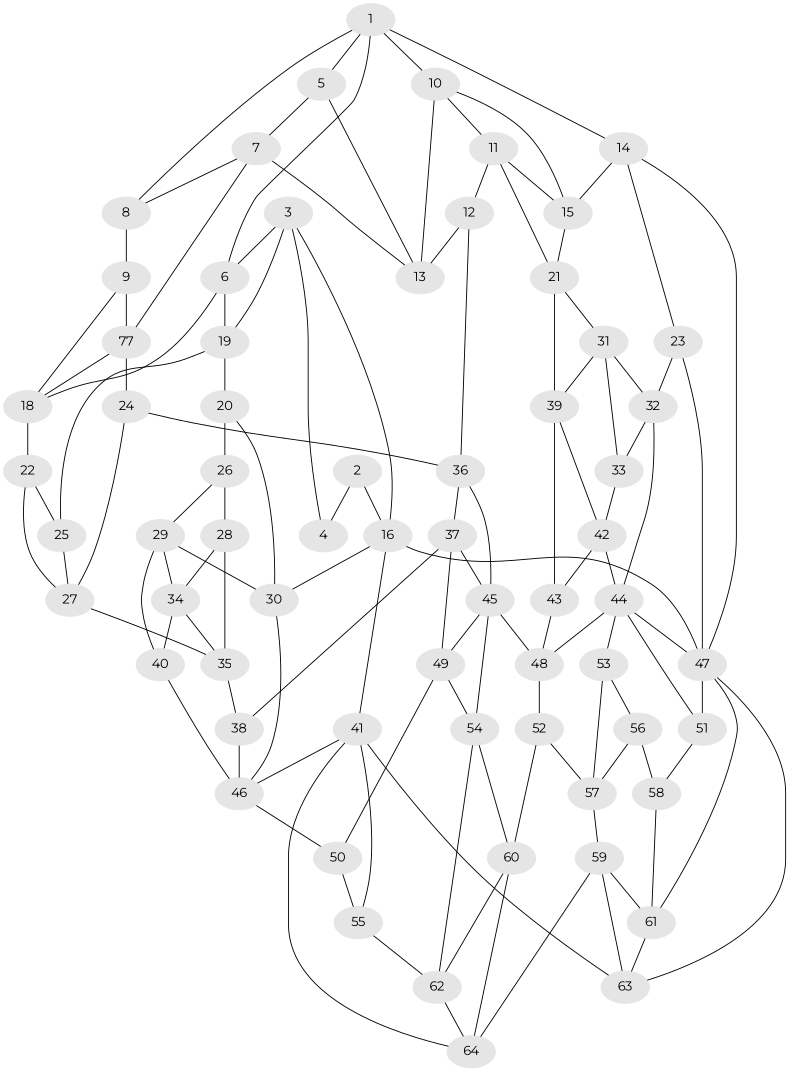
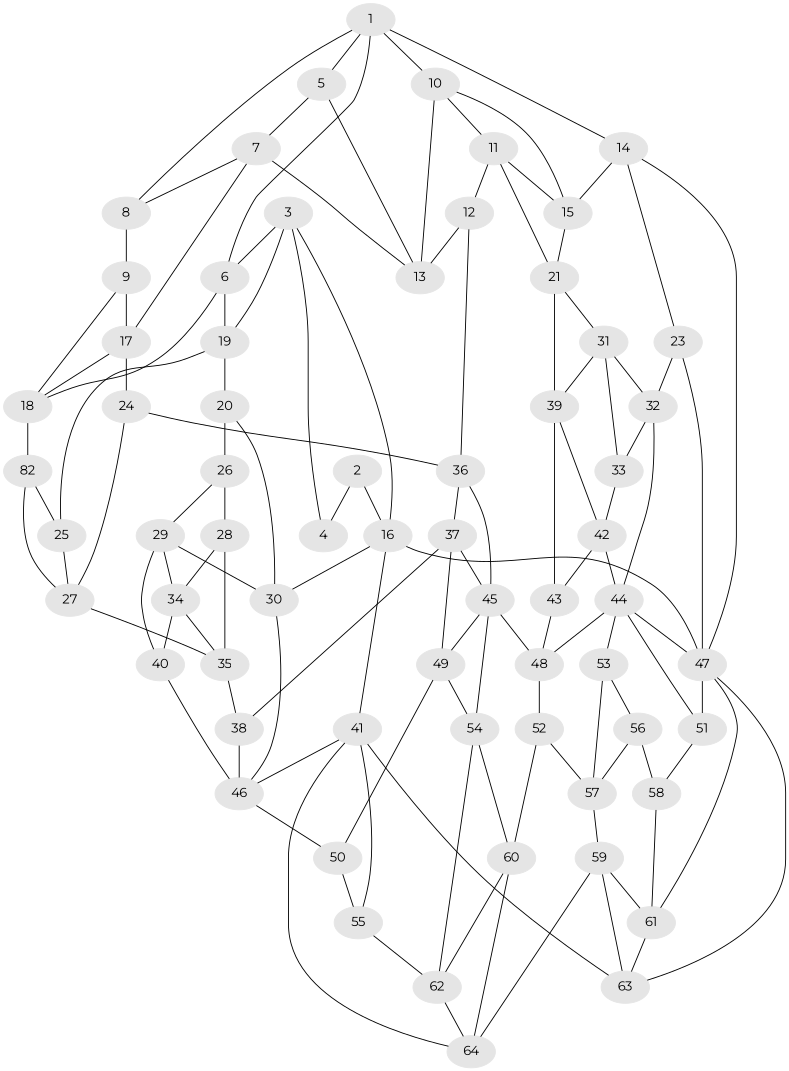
node "77": label "77" -> "17"
node "22": label "22" -> "82"
